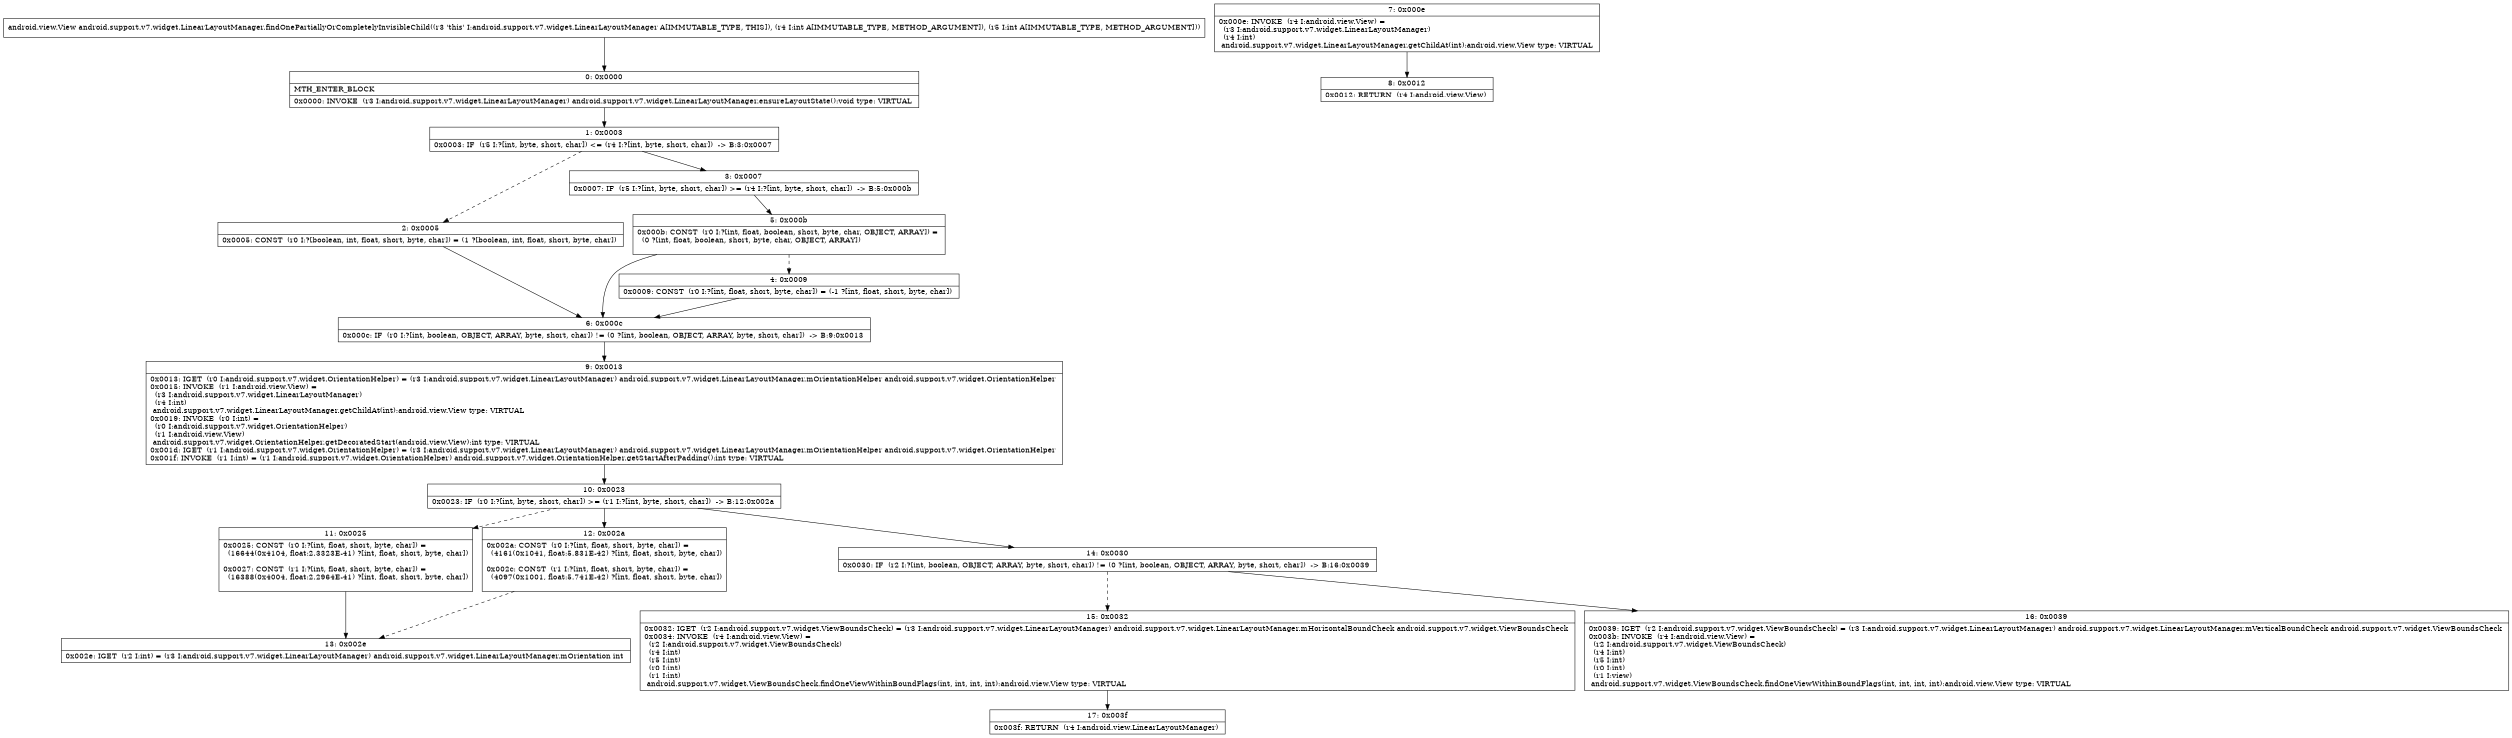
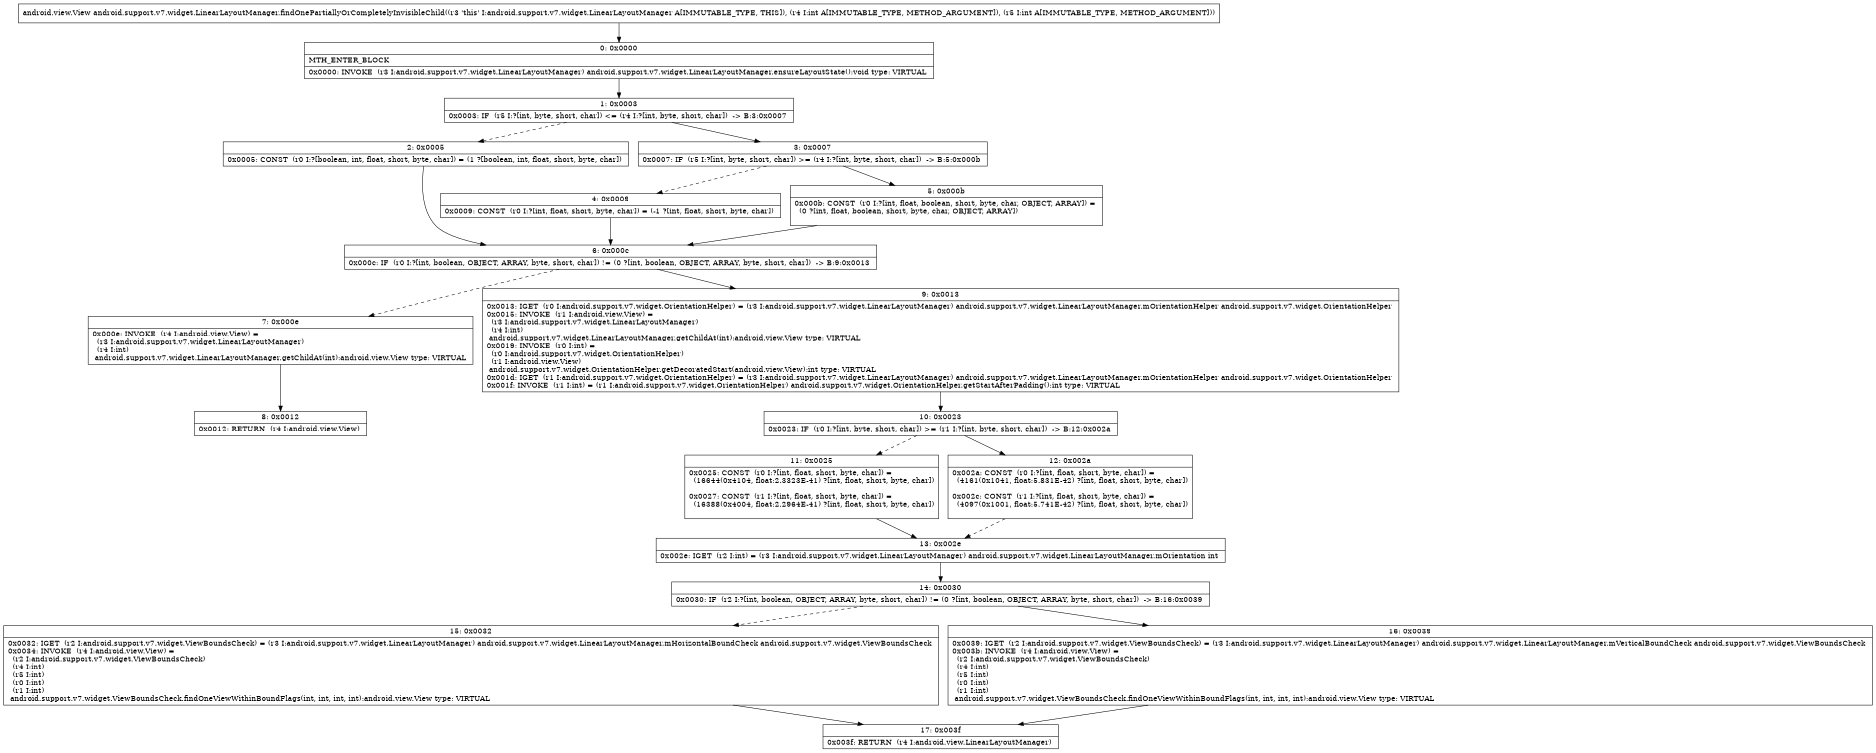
edge "5: 0x000b" -> "4: 0x0009": now "3: 0x0007" -> "4: 0x0009"
edge "6: 0x000c" -> "7: 0x000e": added
edge "10: 0x0023" -> "14: 0x0030": now "13: 0x002e" -> "14: 0x0030"
node "16: 0x0039": text "(r1 I:view)" -> "(r1 I:int)"
edge "16: 0x0039" -> "17: 0x003f": added
